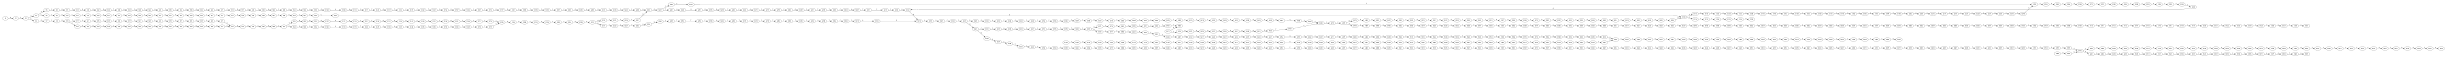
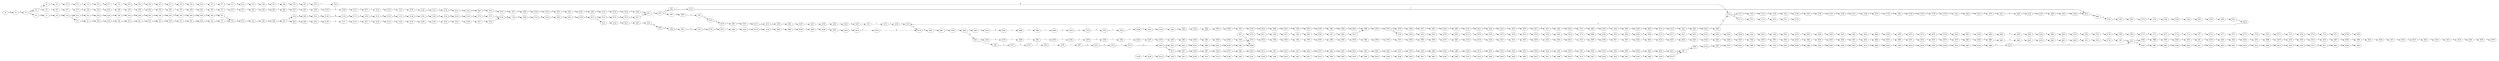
node "S464": added
